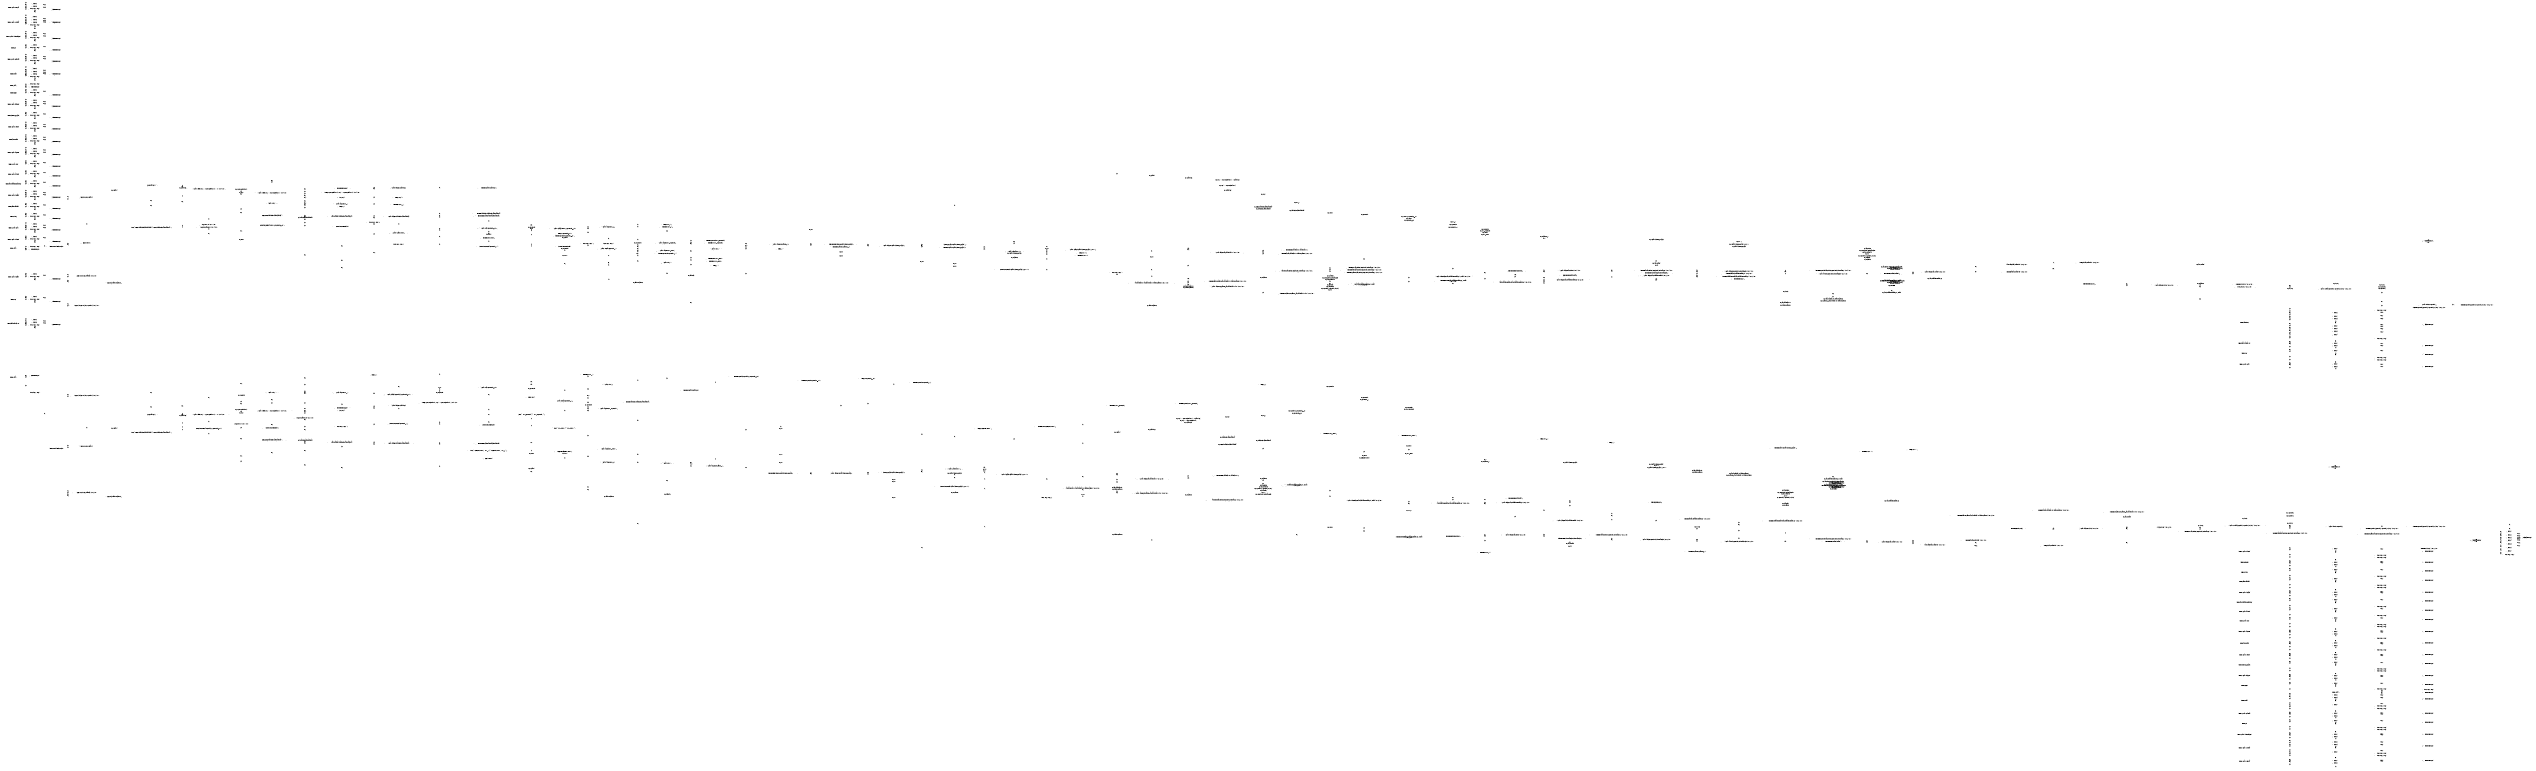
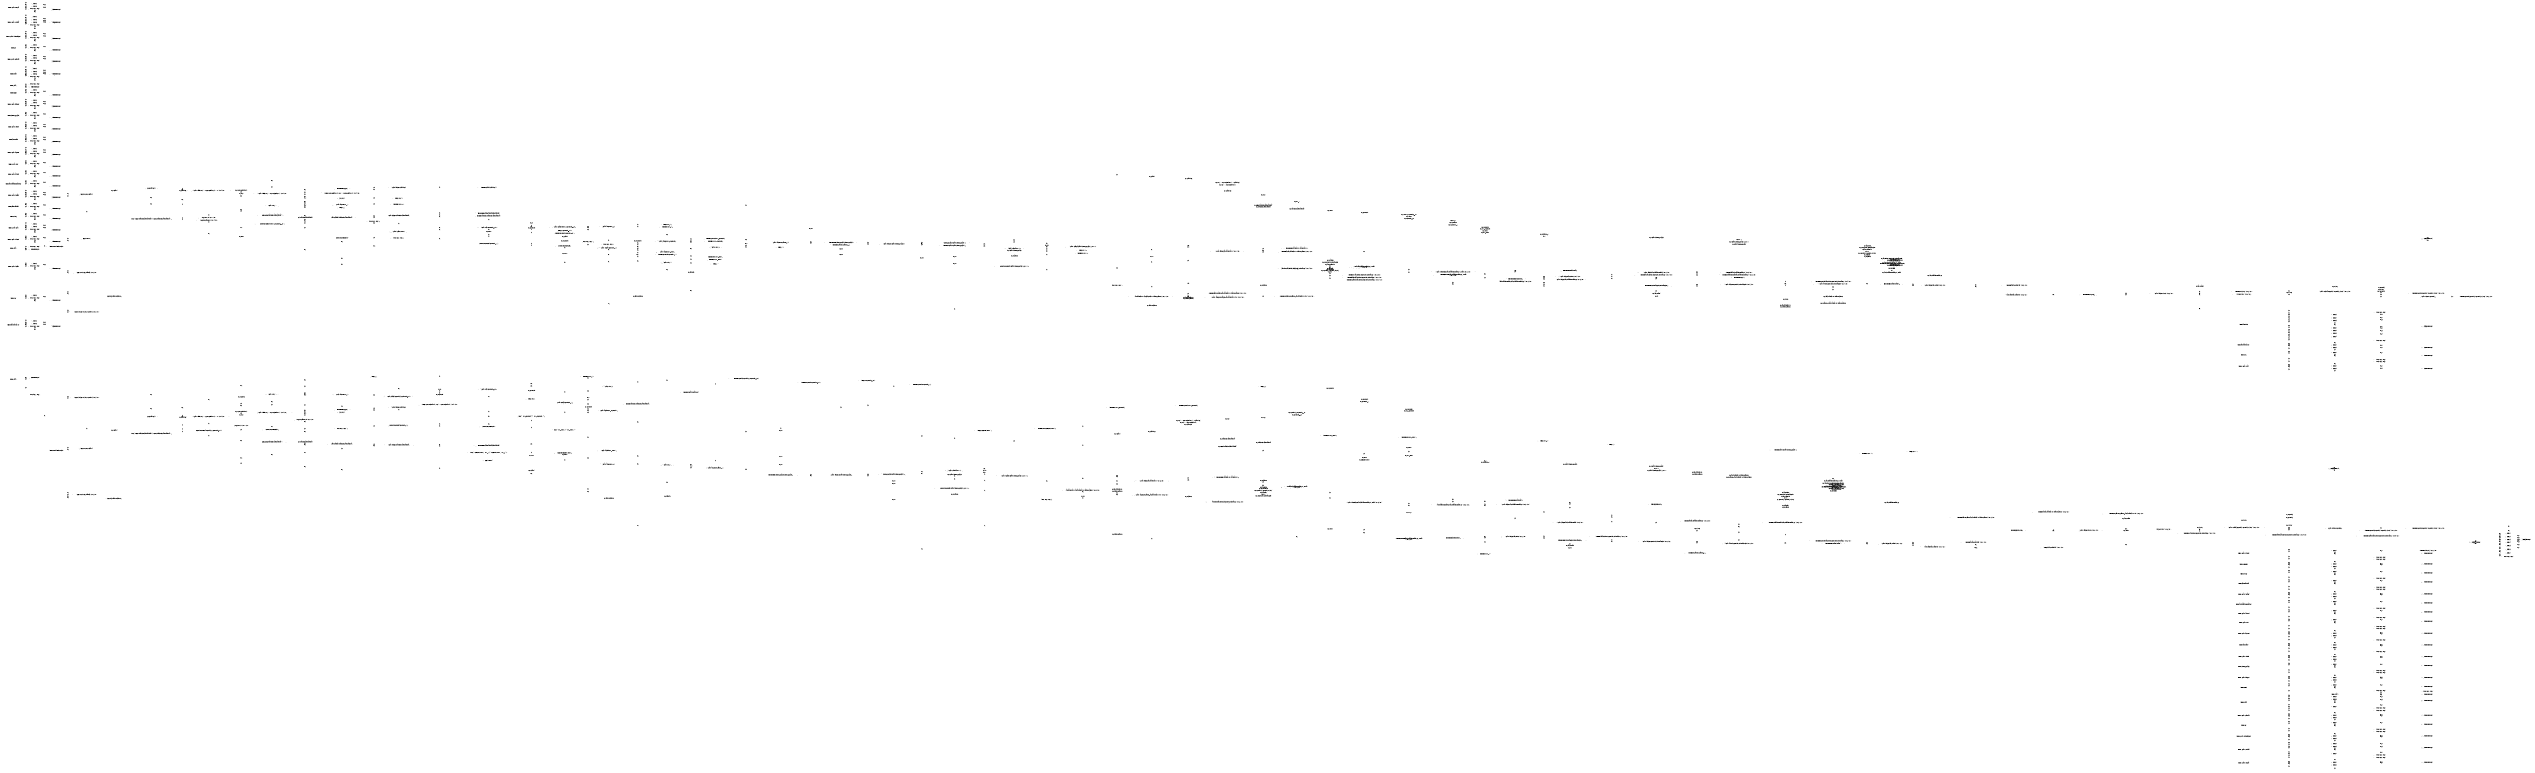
node "(IDENTIFIER,net_error,!net_error)": removed
node "<(LITERAL,this,base::Unretained(this))<SUB>25</SUB>>": removed
edge "<(<operator>.fieldAccess,std::string)<SUB>26</SUB>>" -> "<(IDENTIFIER,std,std::string())<SUB>26</SUB>>": label "DDG: retry_after_sec" -> "AST: "
edge "<(<operator>.fieldAccess,std::string)<SUB>28</SUB>>" -> "<(std.string,std::string())<SUB>28</SUB>>": label "CFG: " -> "DDG: !net_error"
